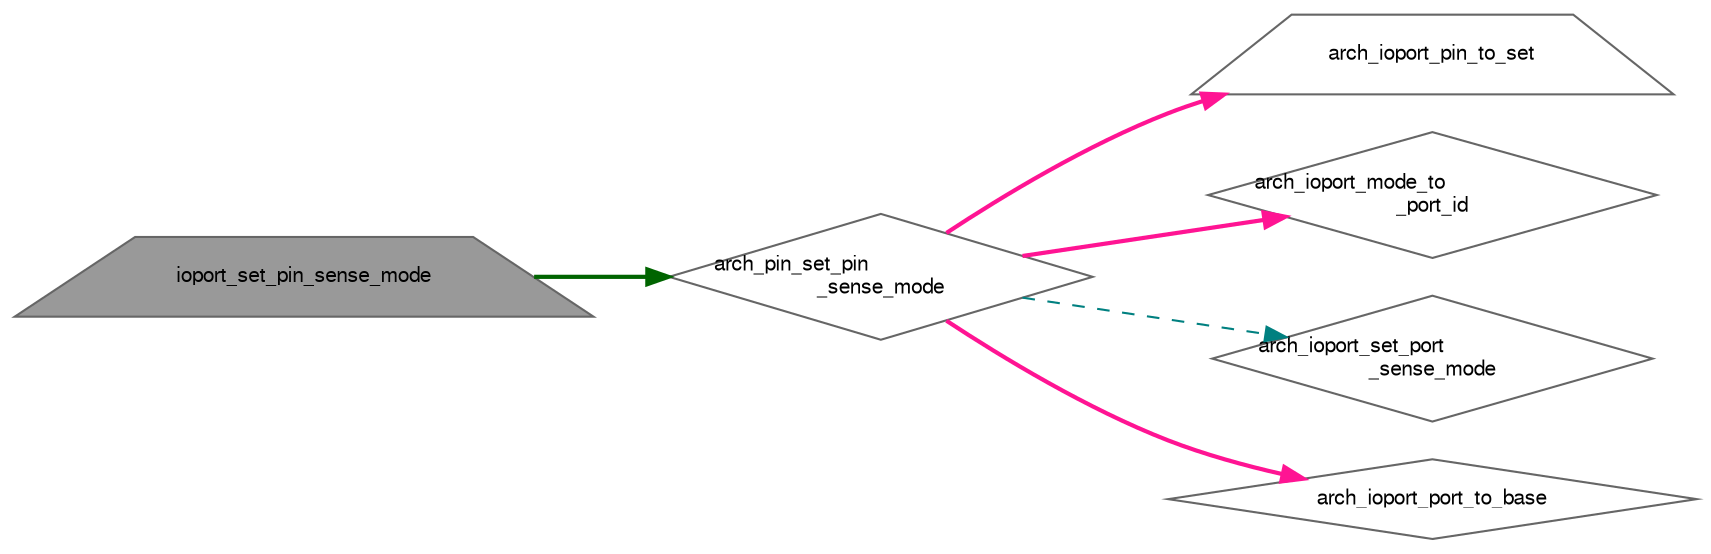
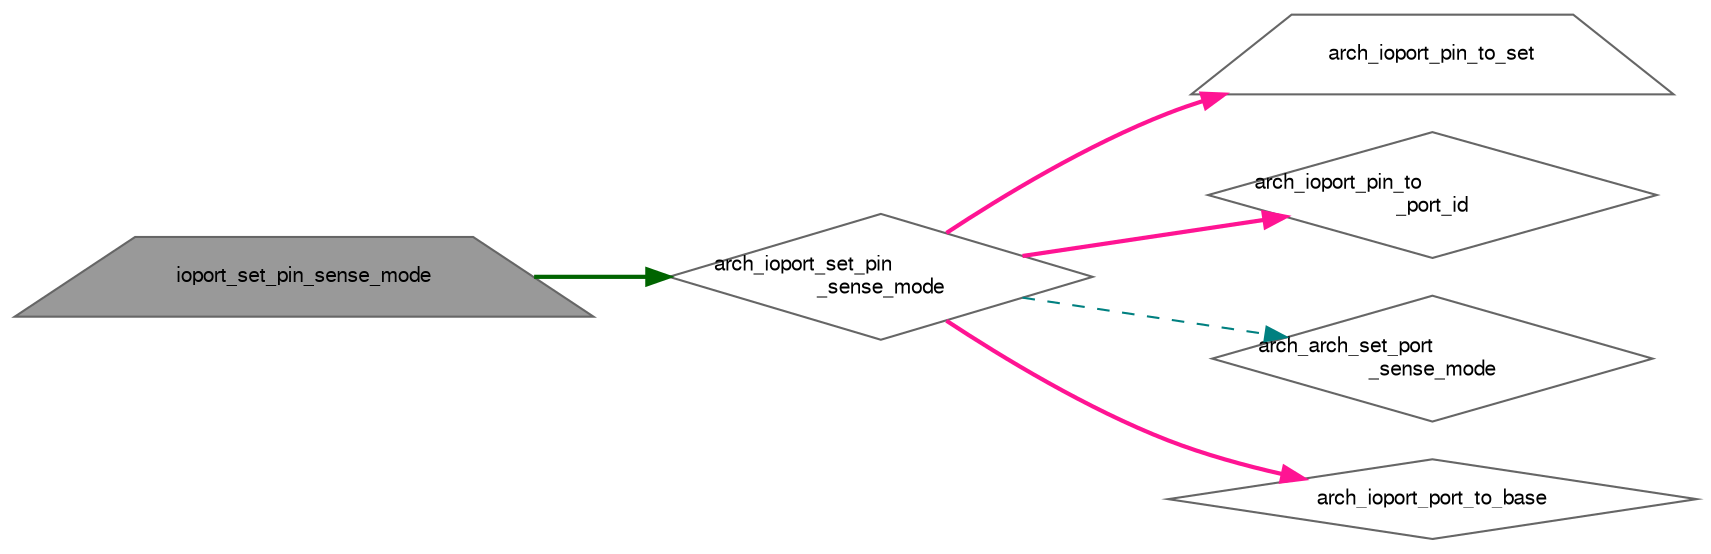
node "arch_ioport_mode_to _port_id": label "arch_ioport_mode_to _port_id" -> "arch_ioport_pin_to _port_id"
node "arch_pin_set_pin _sense_mode": label "arch_pin_set_pin _sense_mode" -> "arch_ioport_set_pin _sense_mode"
node "arch_ioport_set_port _sense_mode": label "arch_ioport_set_port _sense_mode" -> "arch_arch_set_port _sense_mode"
